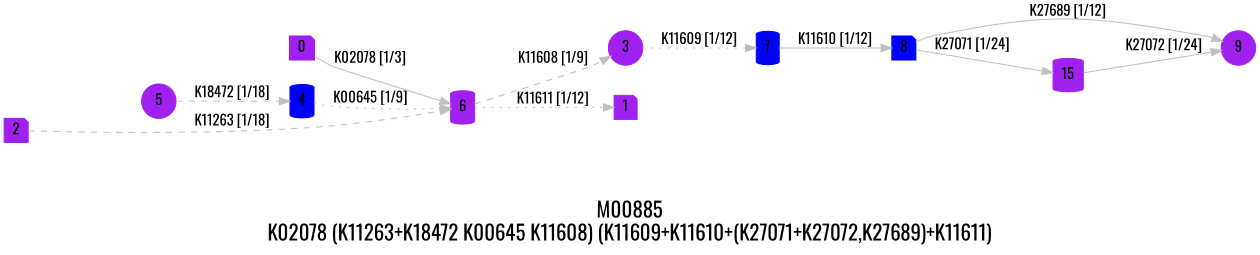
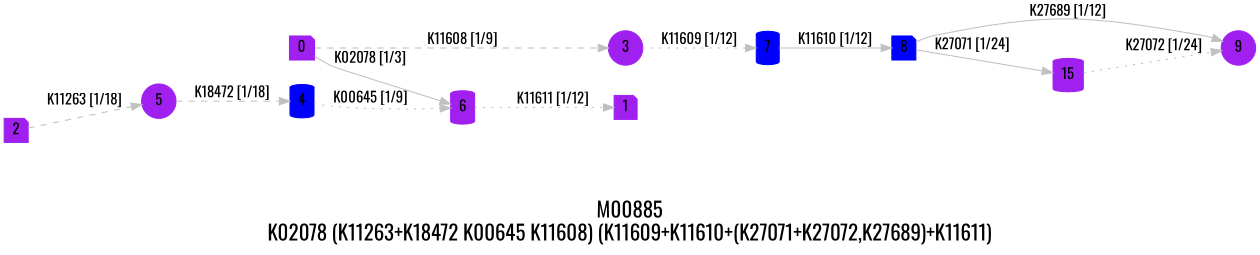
edge "15" -> "9": style solid -> dotted
edge "6" -> "3": now "0" -> "3"
edge "2" -> "6": now "2" -> "5"
